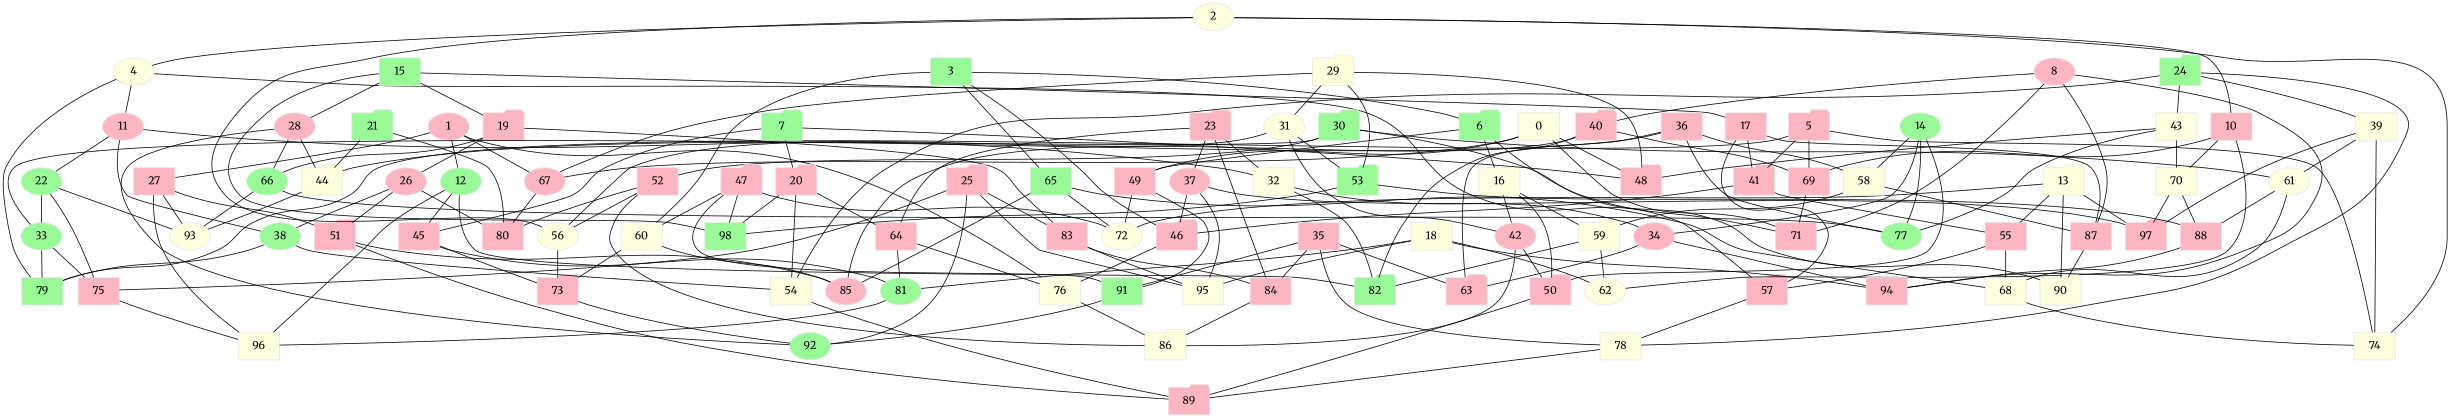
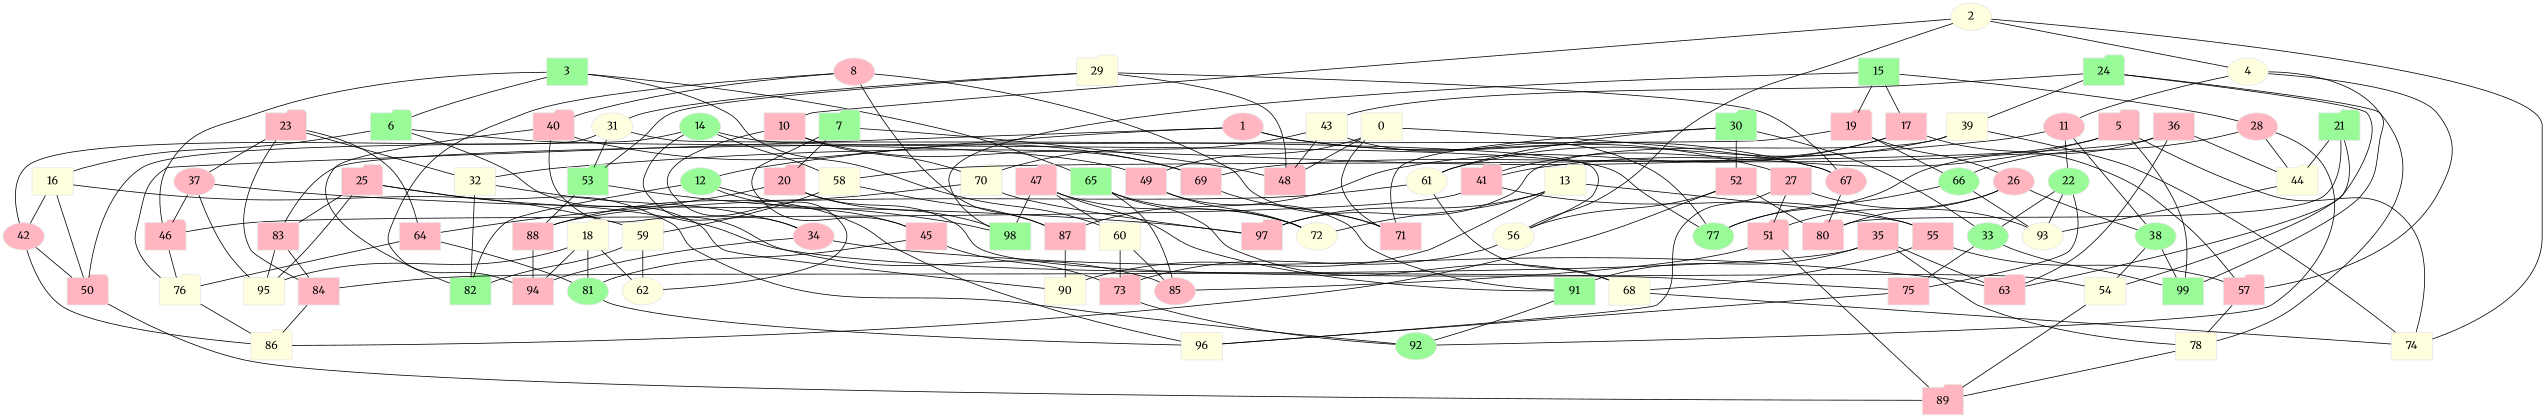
edge "21" -- "63": added
node "79": label "79" -> "99"
